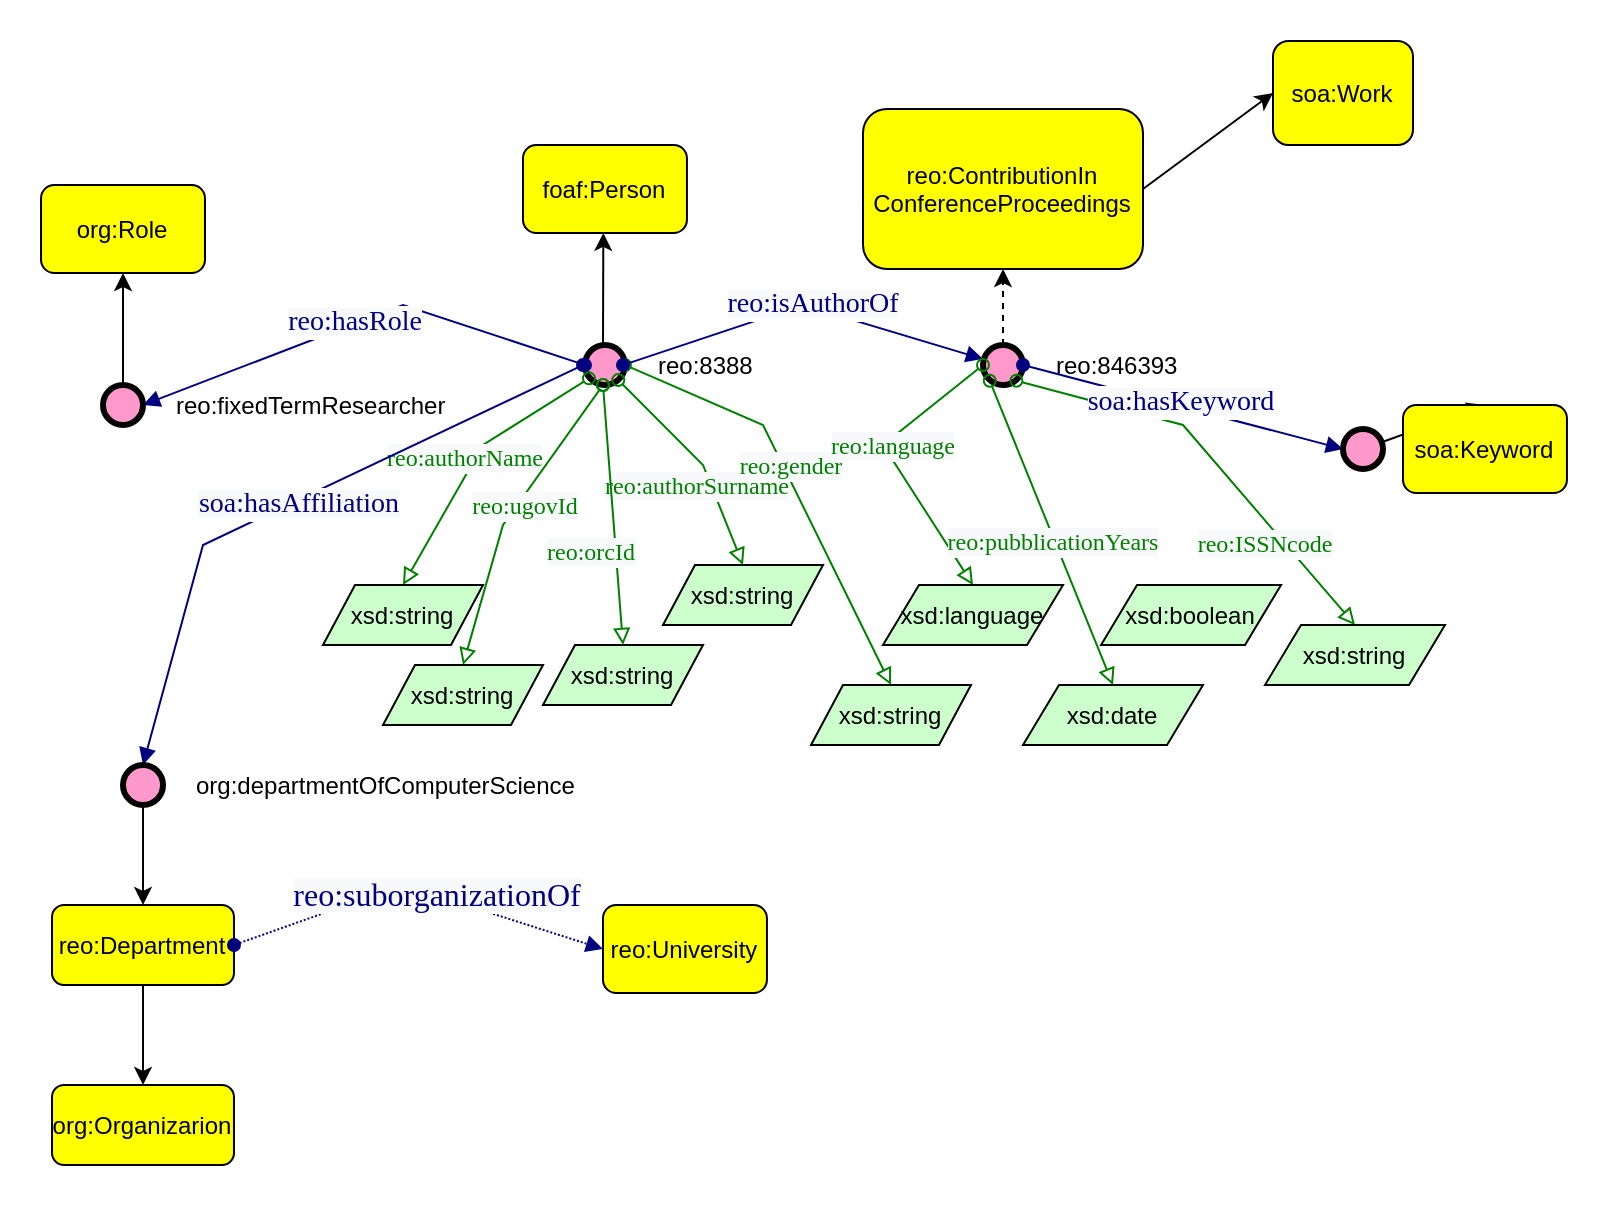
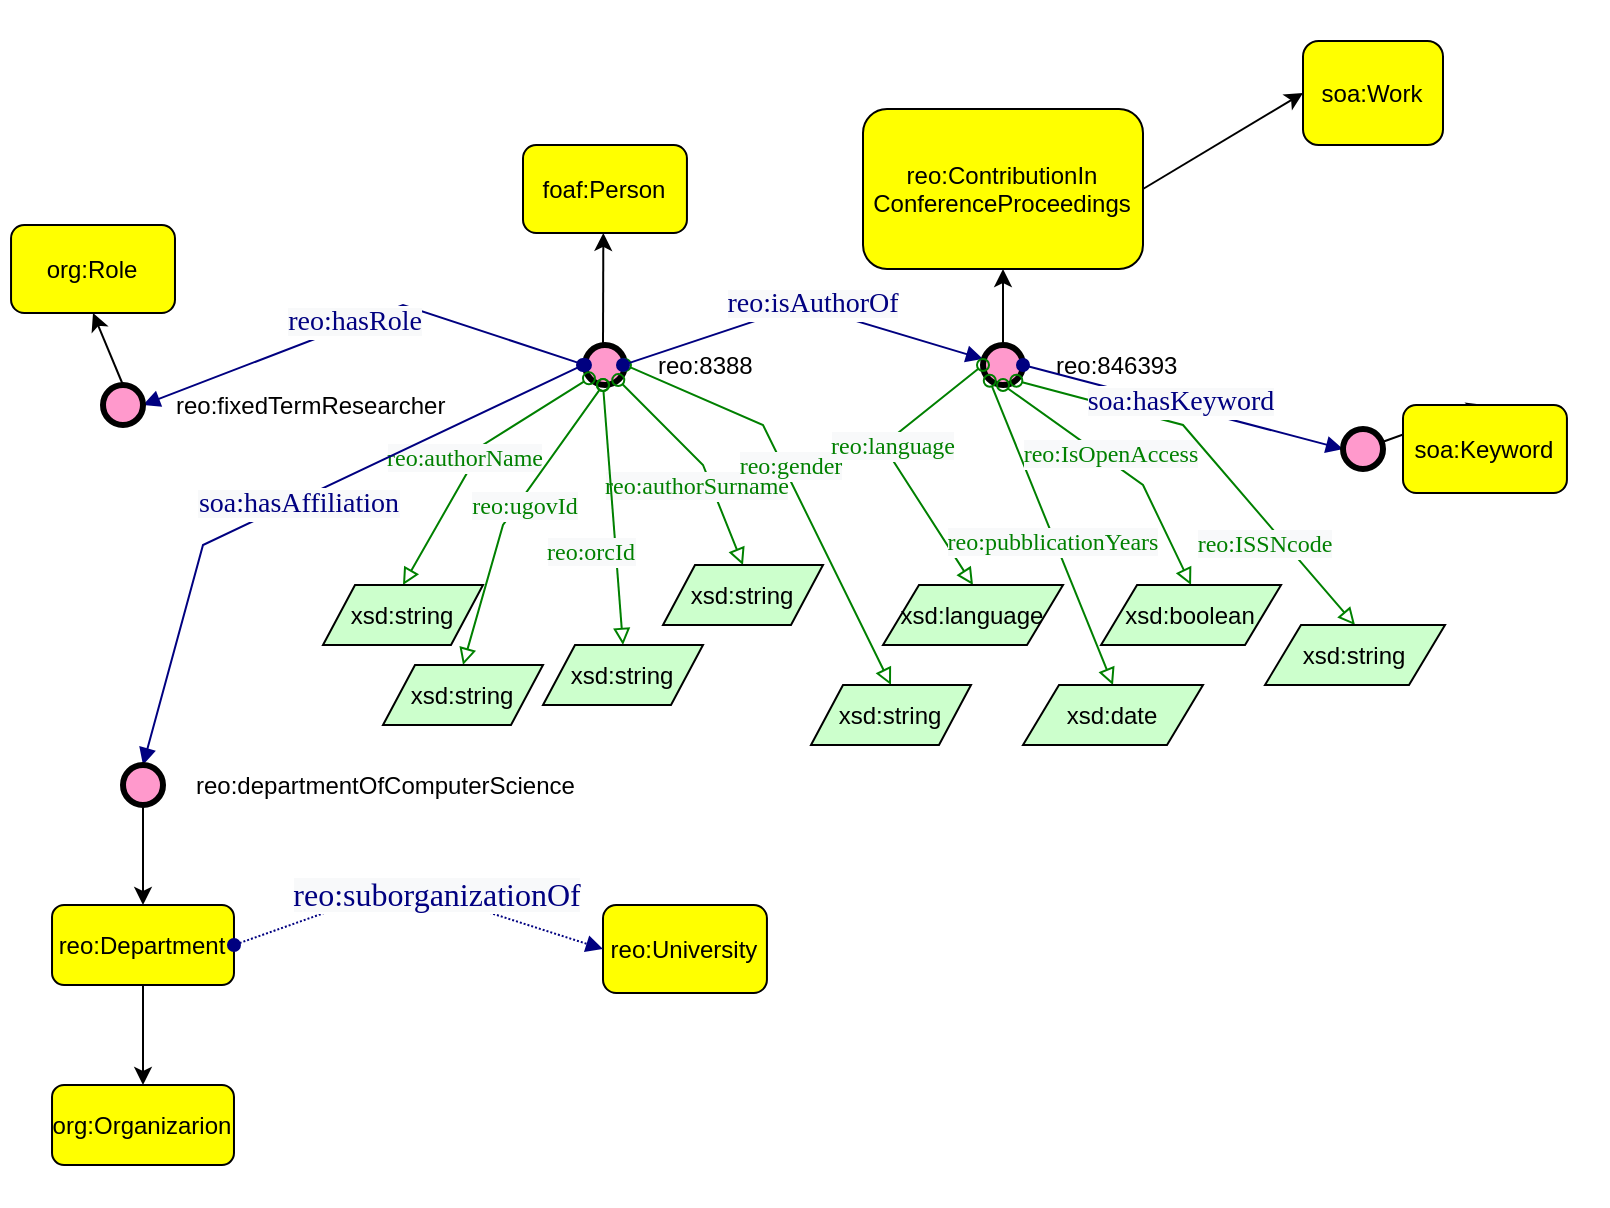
node "soa:Work": moved (1343, 93) -> (1373, 93)
node "org:Role": moved (123, 229) -> (93, 269)
edge "reo:846393" -> "reo:ContributionIn ConferenceProceedings": style dashed -> solid
edge "reo:846393" -- "xsd:boolean": added, label "reo:IsOpenAccess"
node "org:departmentOfComputerScience": label "org:departmentOfComputerScience" -> "reo:departmentOfComputerScience"
